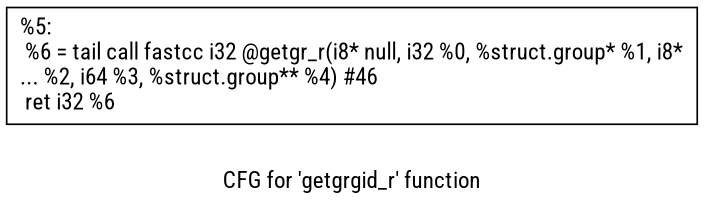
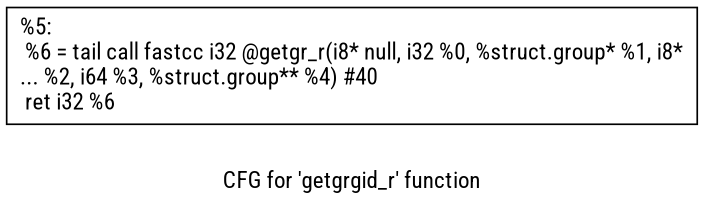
node "%5:": text "... %2, i64 %3, %struct.group** %4) #46" -> "... %2, i64 %3, %struct.group** %4) #40"
